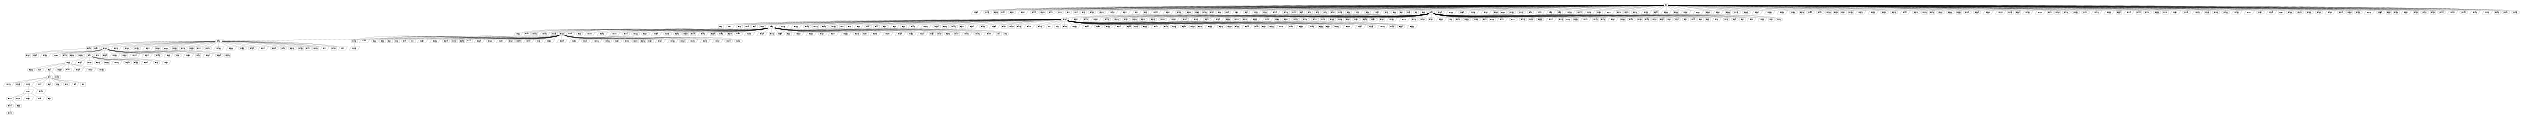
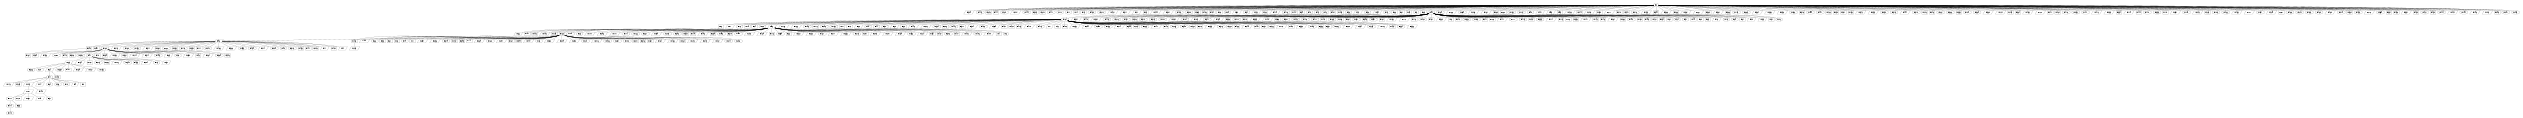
node "N325": added
